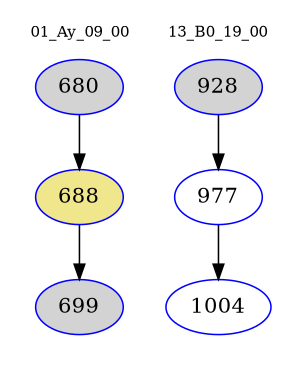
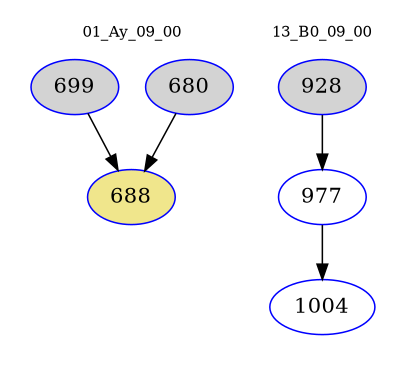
cluster "13_B0_19_00": label "13_B0_19_00" -> "13_B0_09_00"
edge "688" -> "699": reversed
